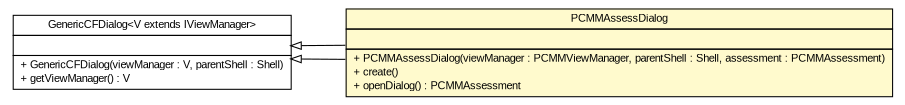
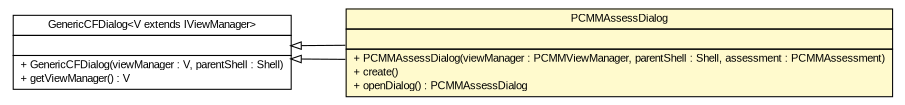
node "PCMMAssessDialog": text "+ openDialog() : PCMMAssessment" -> "+ openDialog() : PCMMAssessDialog"
